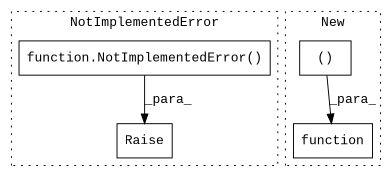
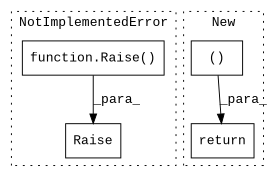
node "function.NotImplementedError()": label "function.NotImplementedError()" -> "function.Raise()"
node "function": label "function" -> "return"
